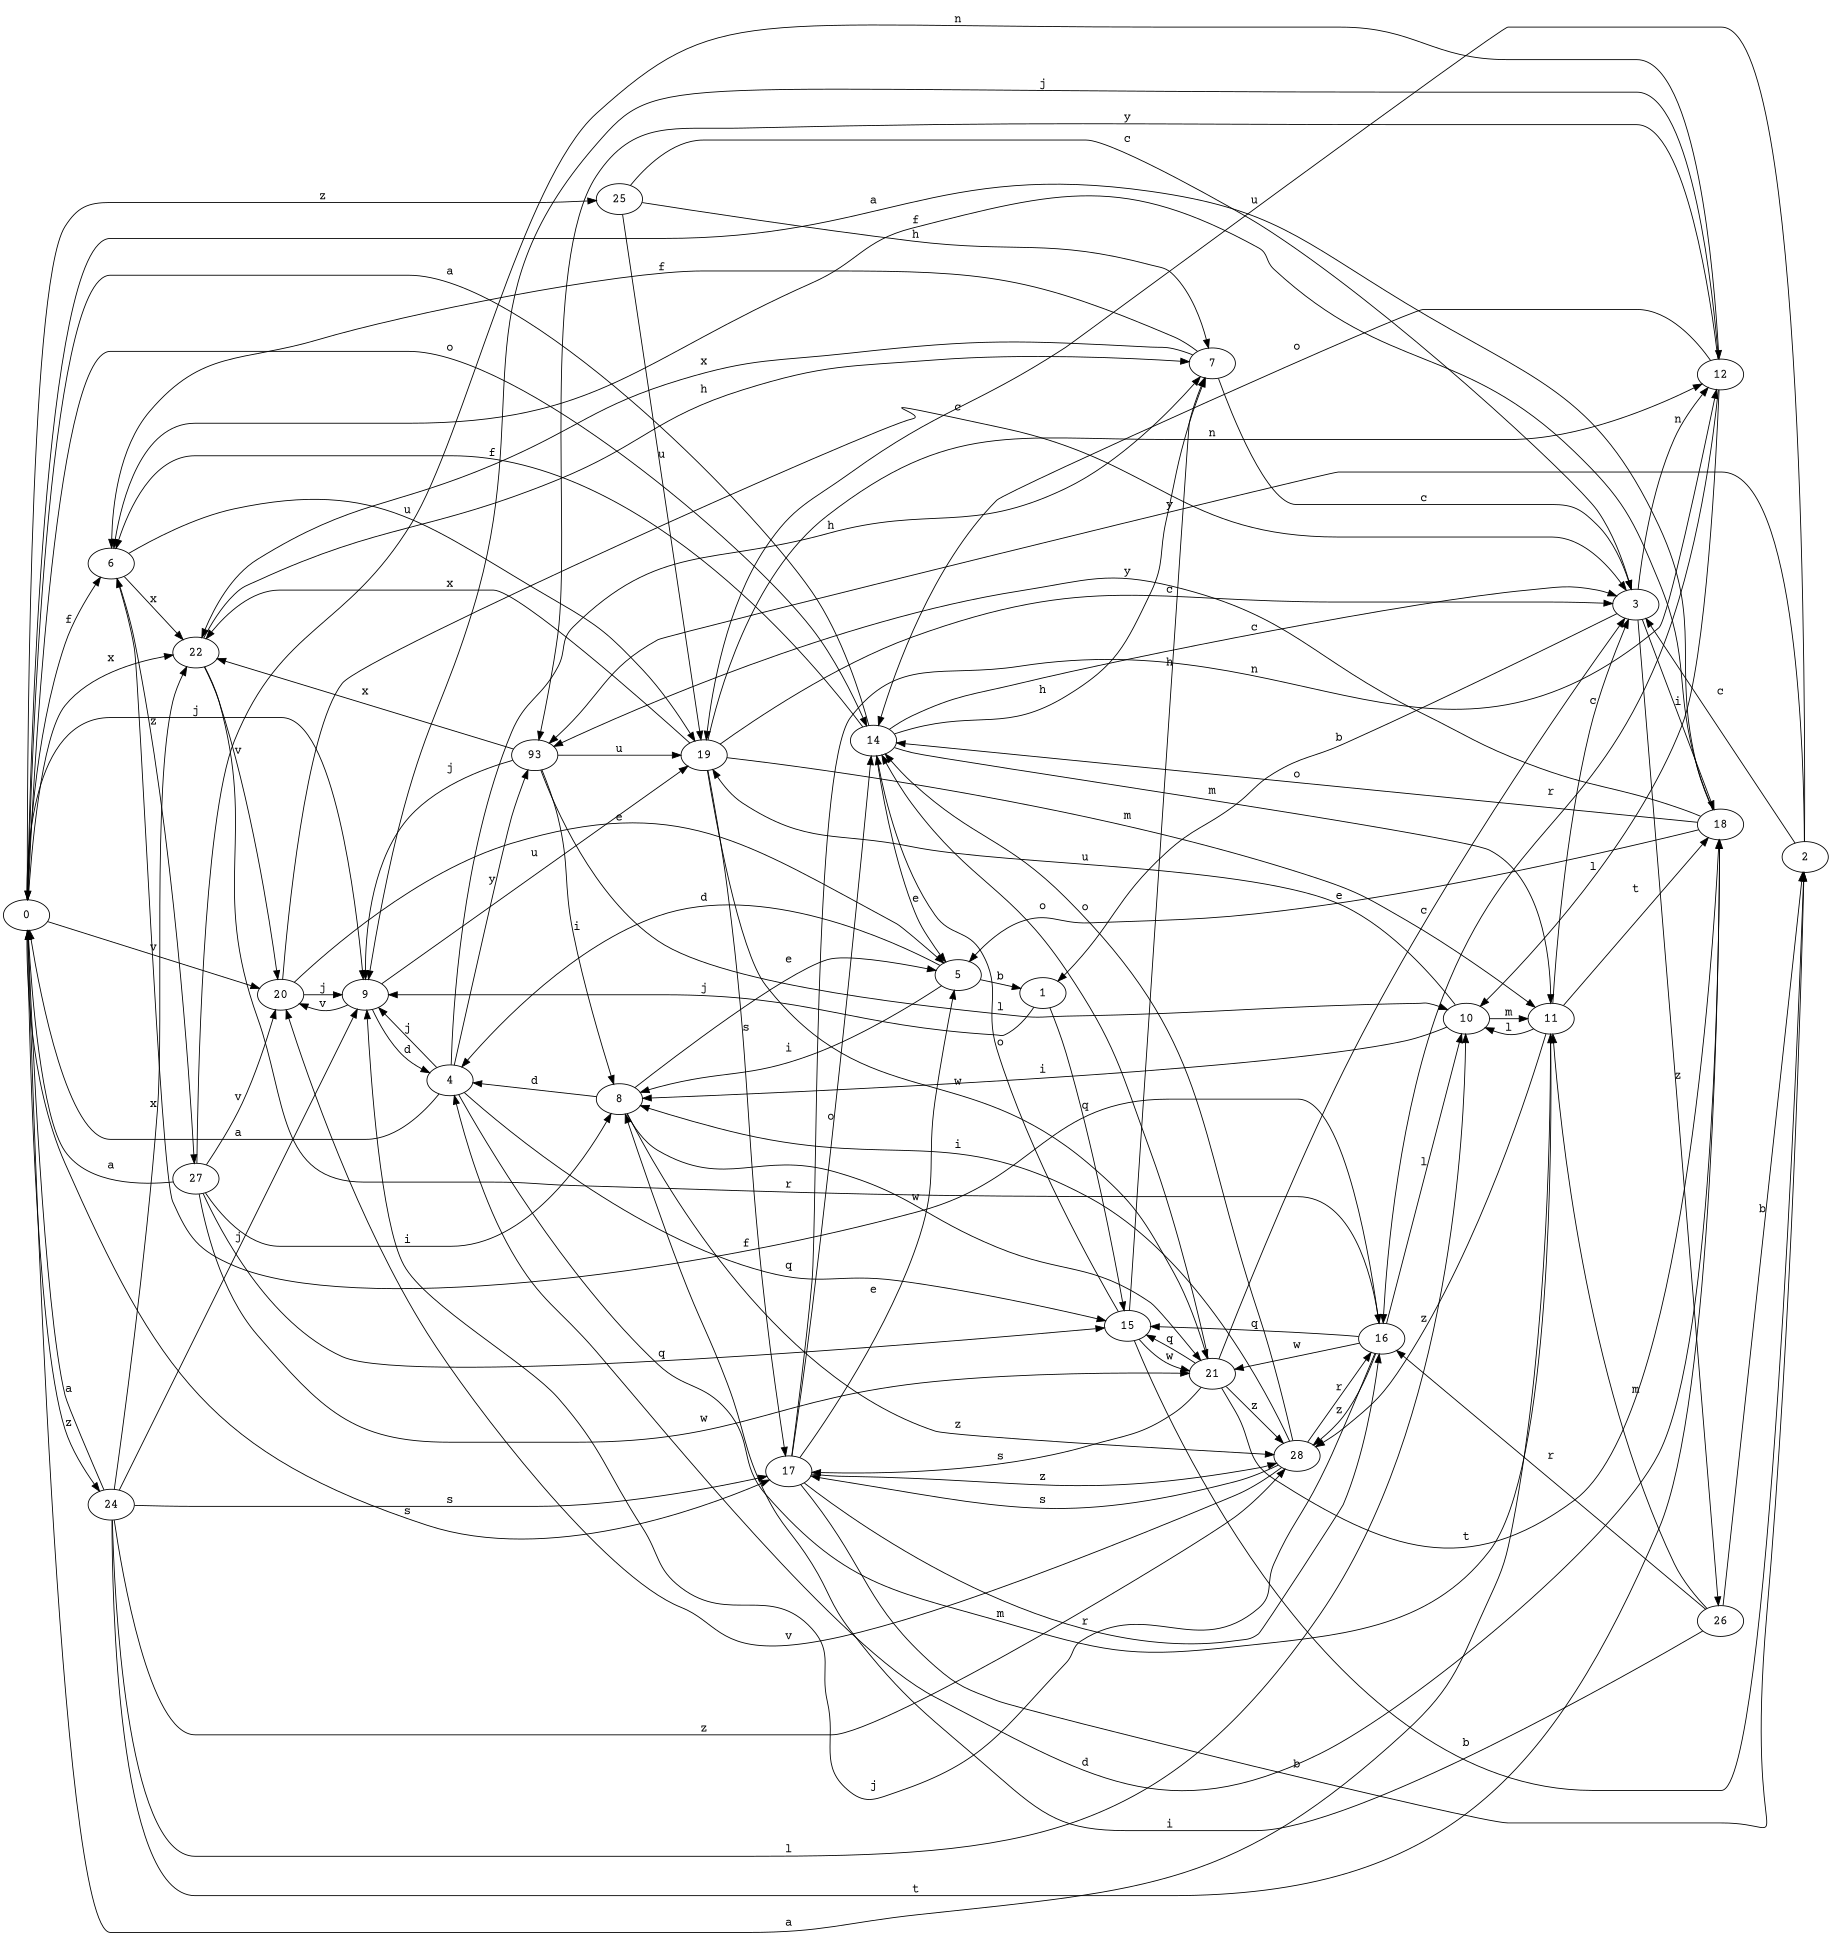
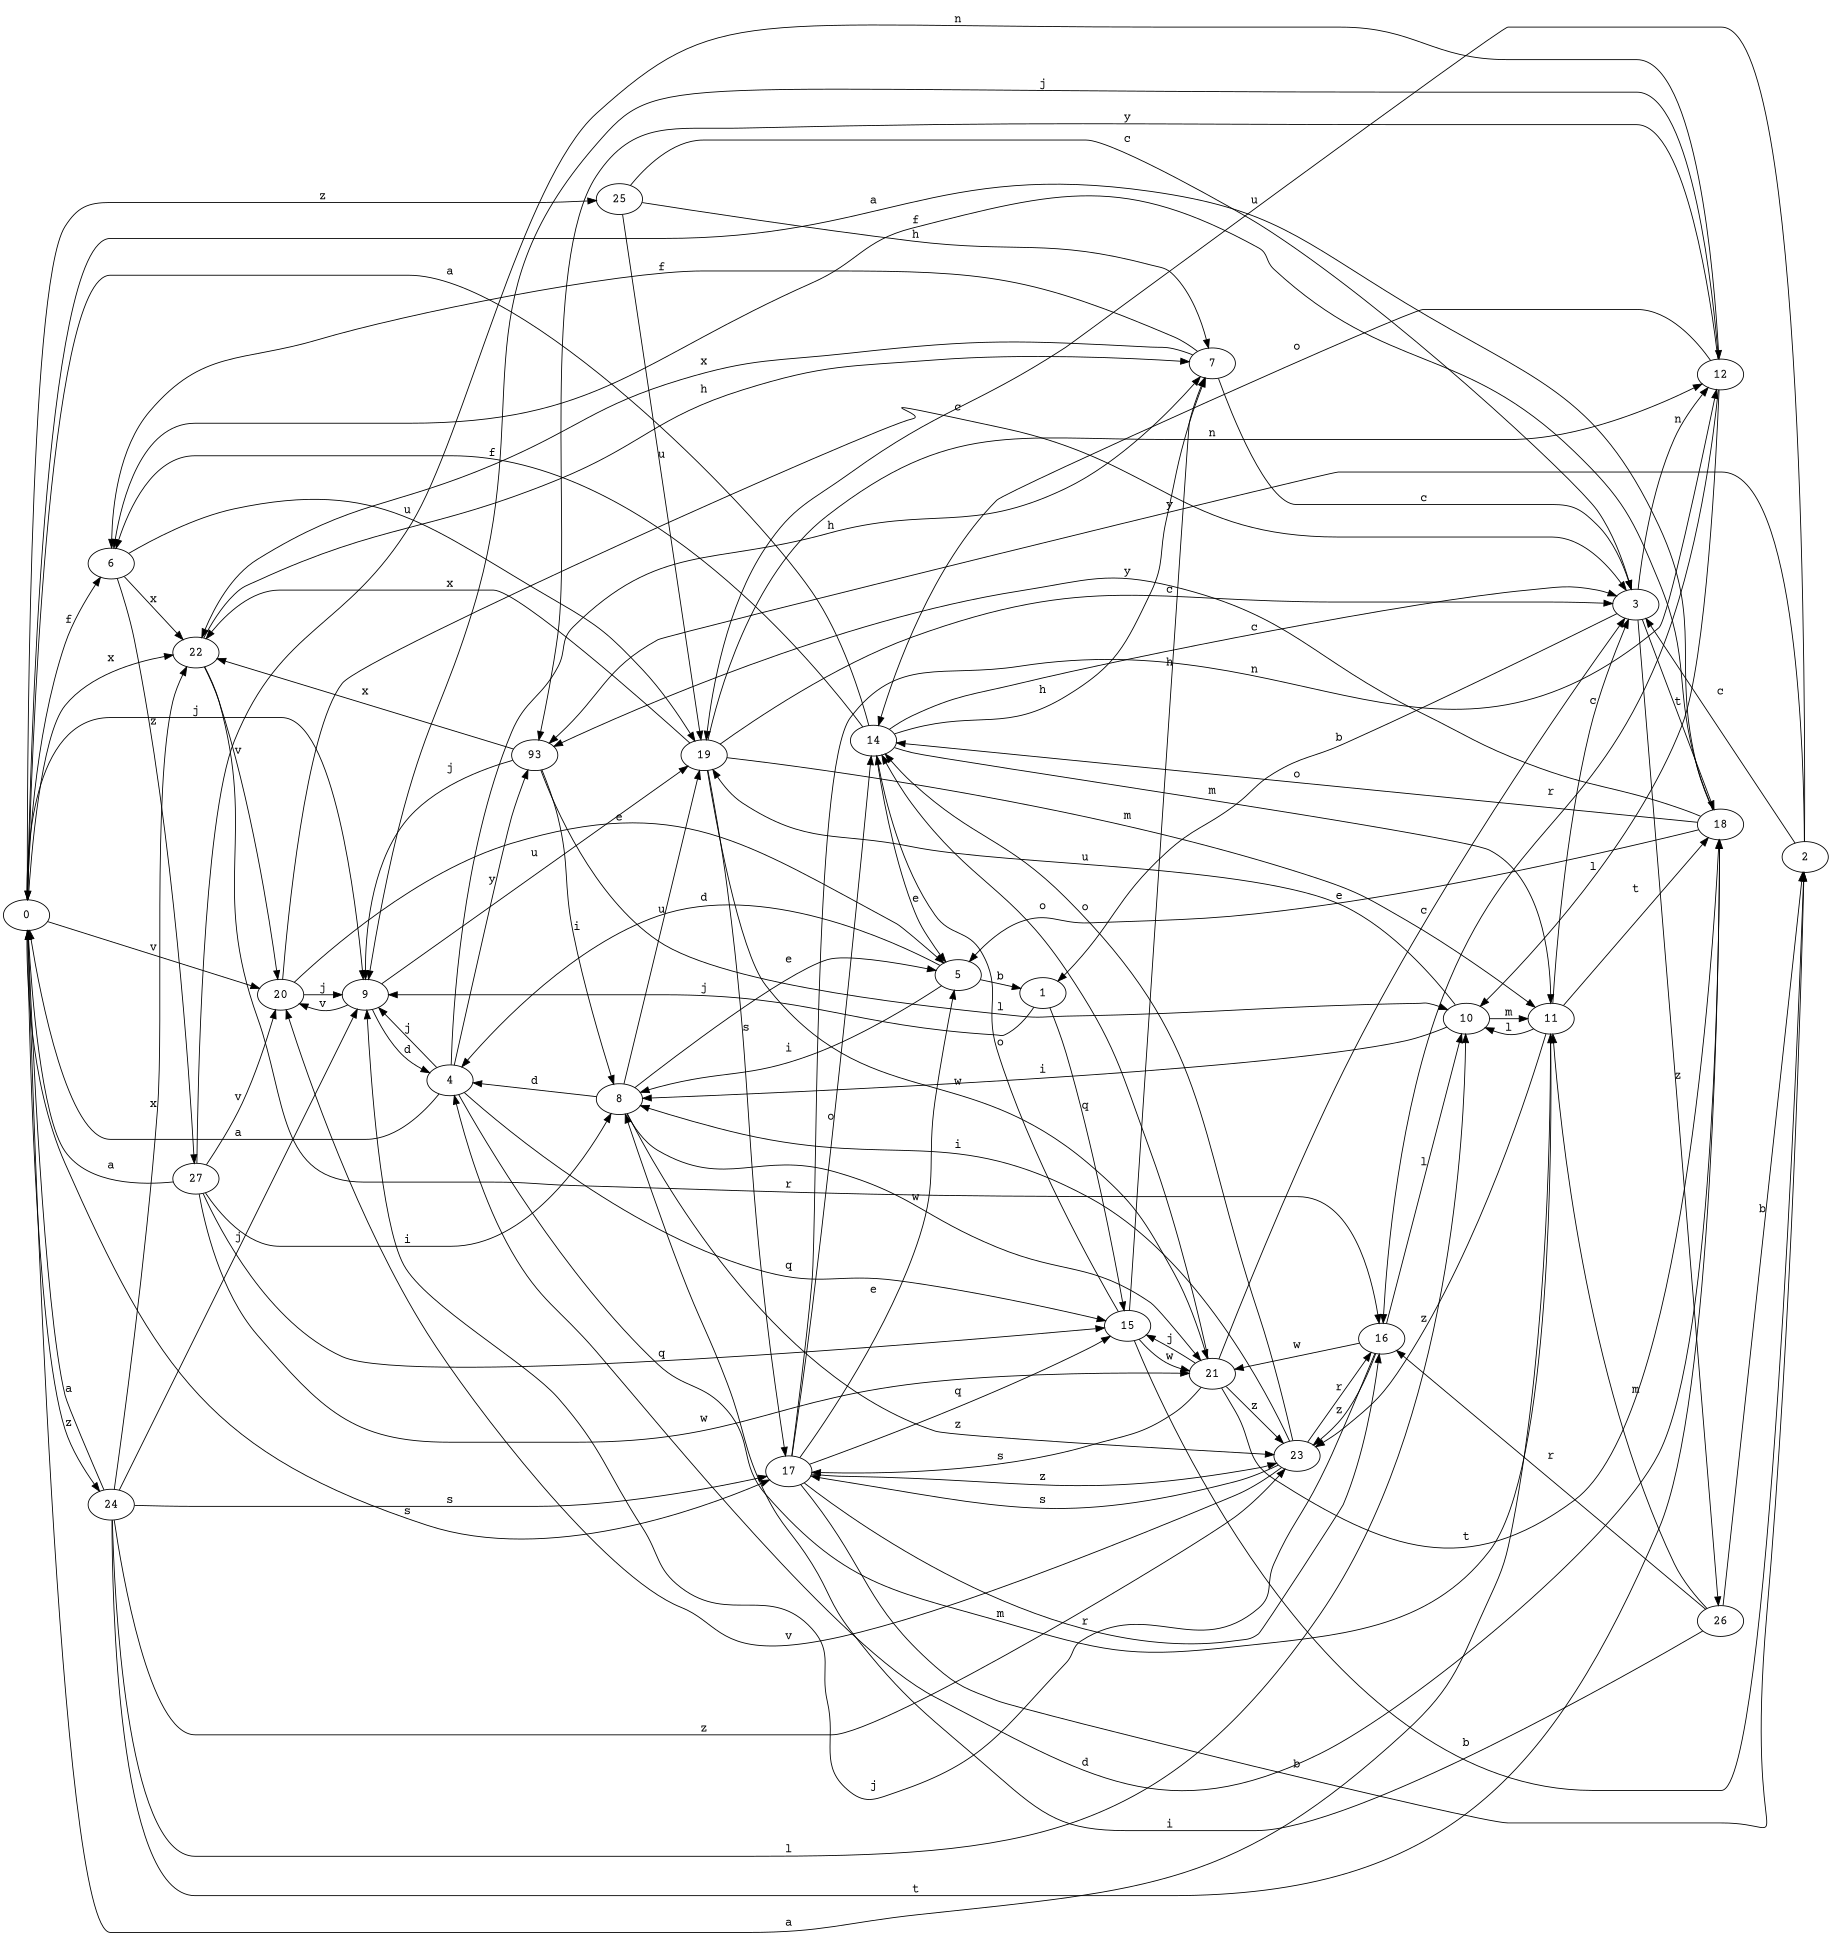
edge "0" -> "14": removed, label "o"
edge "3" -> "18": label "i" -> "t"
edge "93" -> "19": now "8" -> "19"
edge "16" -> "6": removed, label "f"
edge "16" -> "15": now "17" -> "15"
edge "21" -> "15": label "q" -> "j"
node "28": label "28" -> "23"
